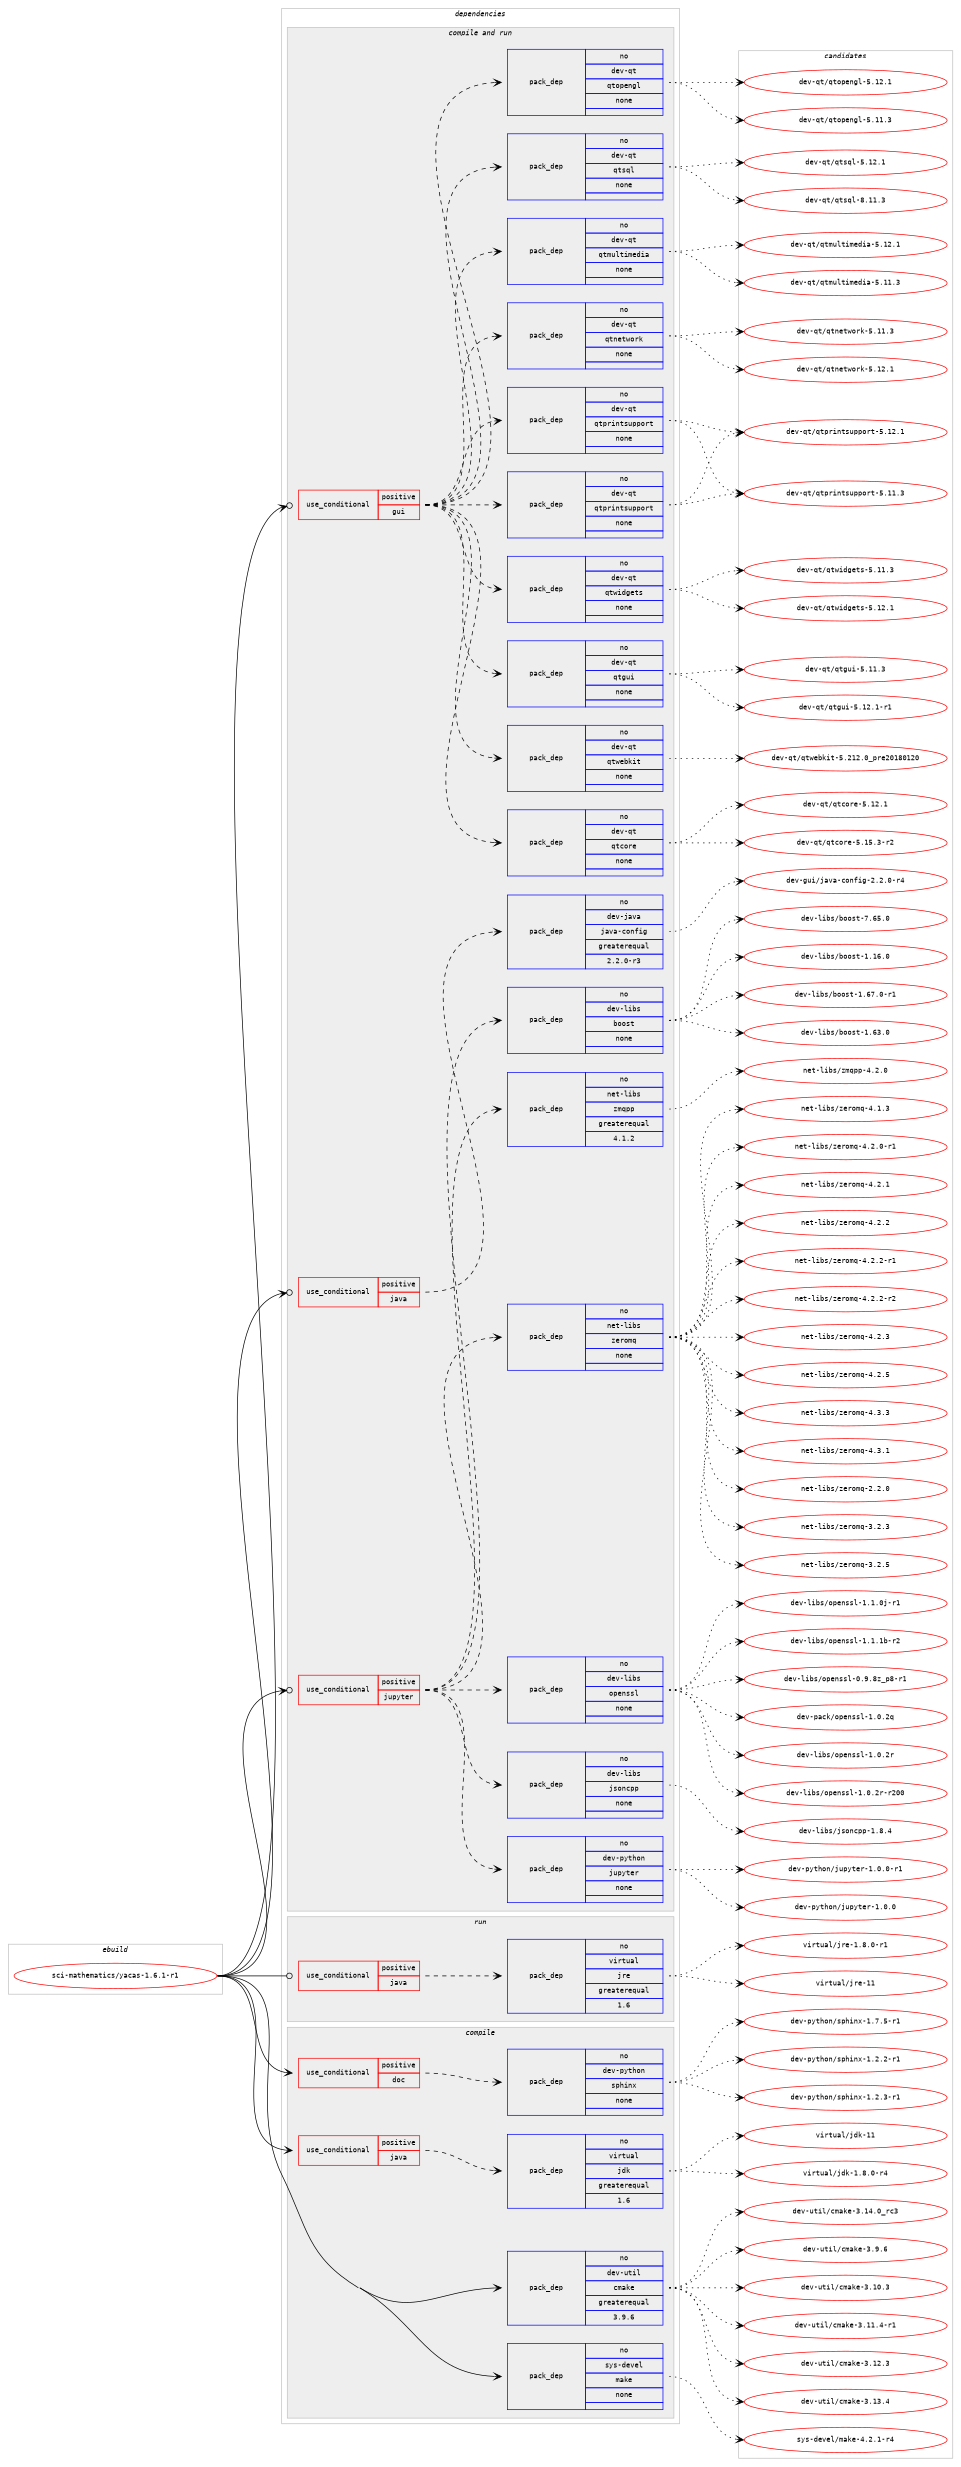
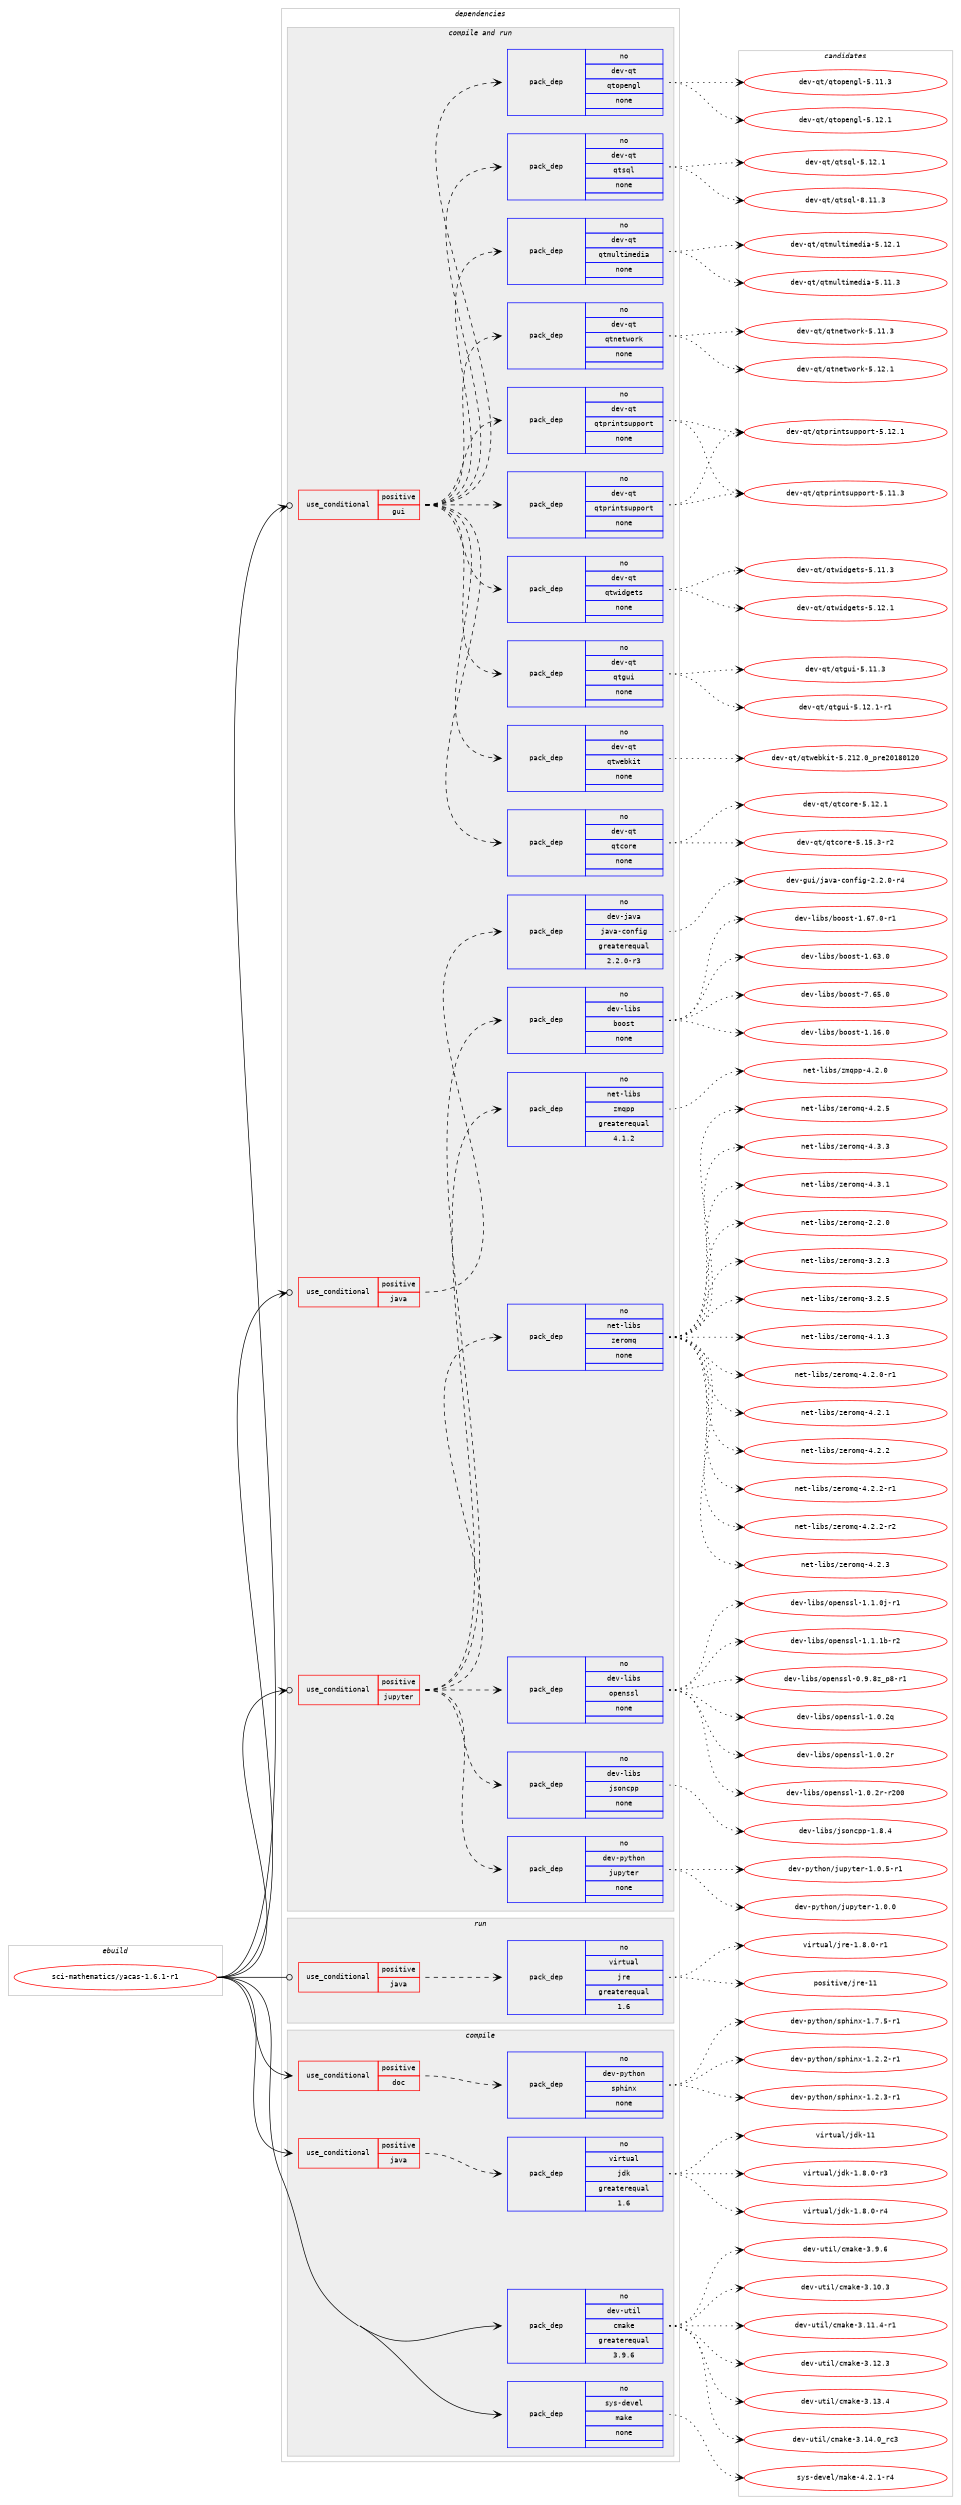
node "dev-pack/openssl-1.0.2q": label "dev-pack/openssl-1.0.2q" -> "dev-libs/openssl-1.0.2q"
node "dev-python/jupyter-1.0.0-r1": label "dev-python/jupyter-1.0.0-r1" -> "dev-python/jupyter-1.0.5-r1"
node "virtual/jre-11": label "virtual/jre-11" -> "positive/jre-11"
node "virtual/jdk-1.8.0-r3": added
